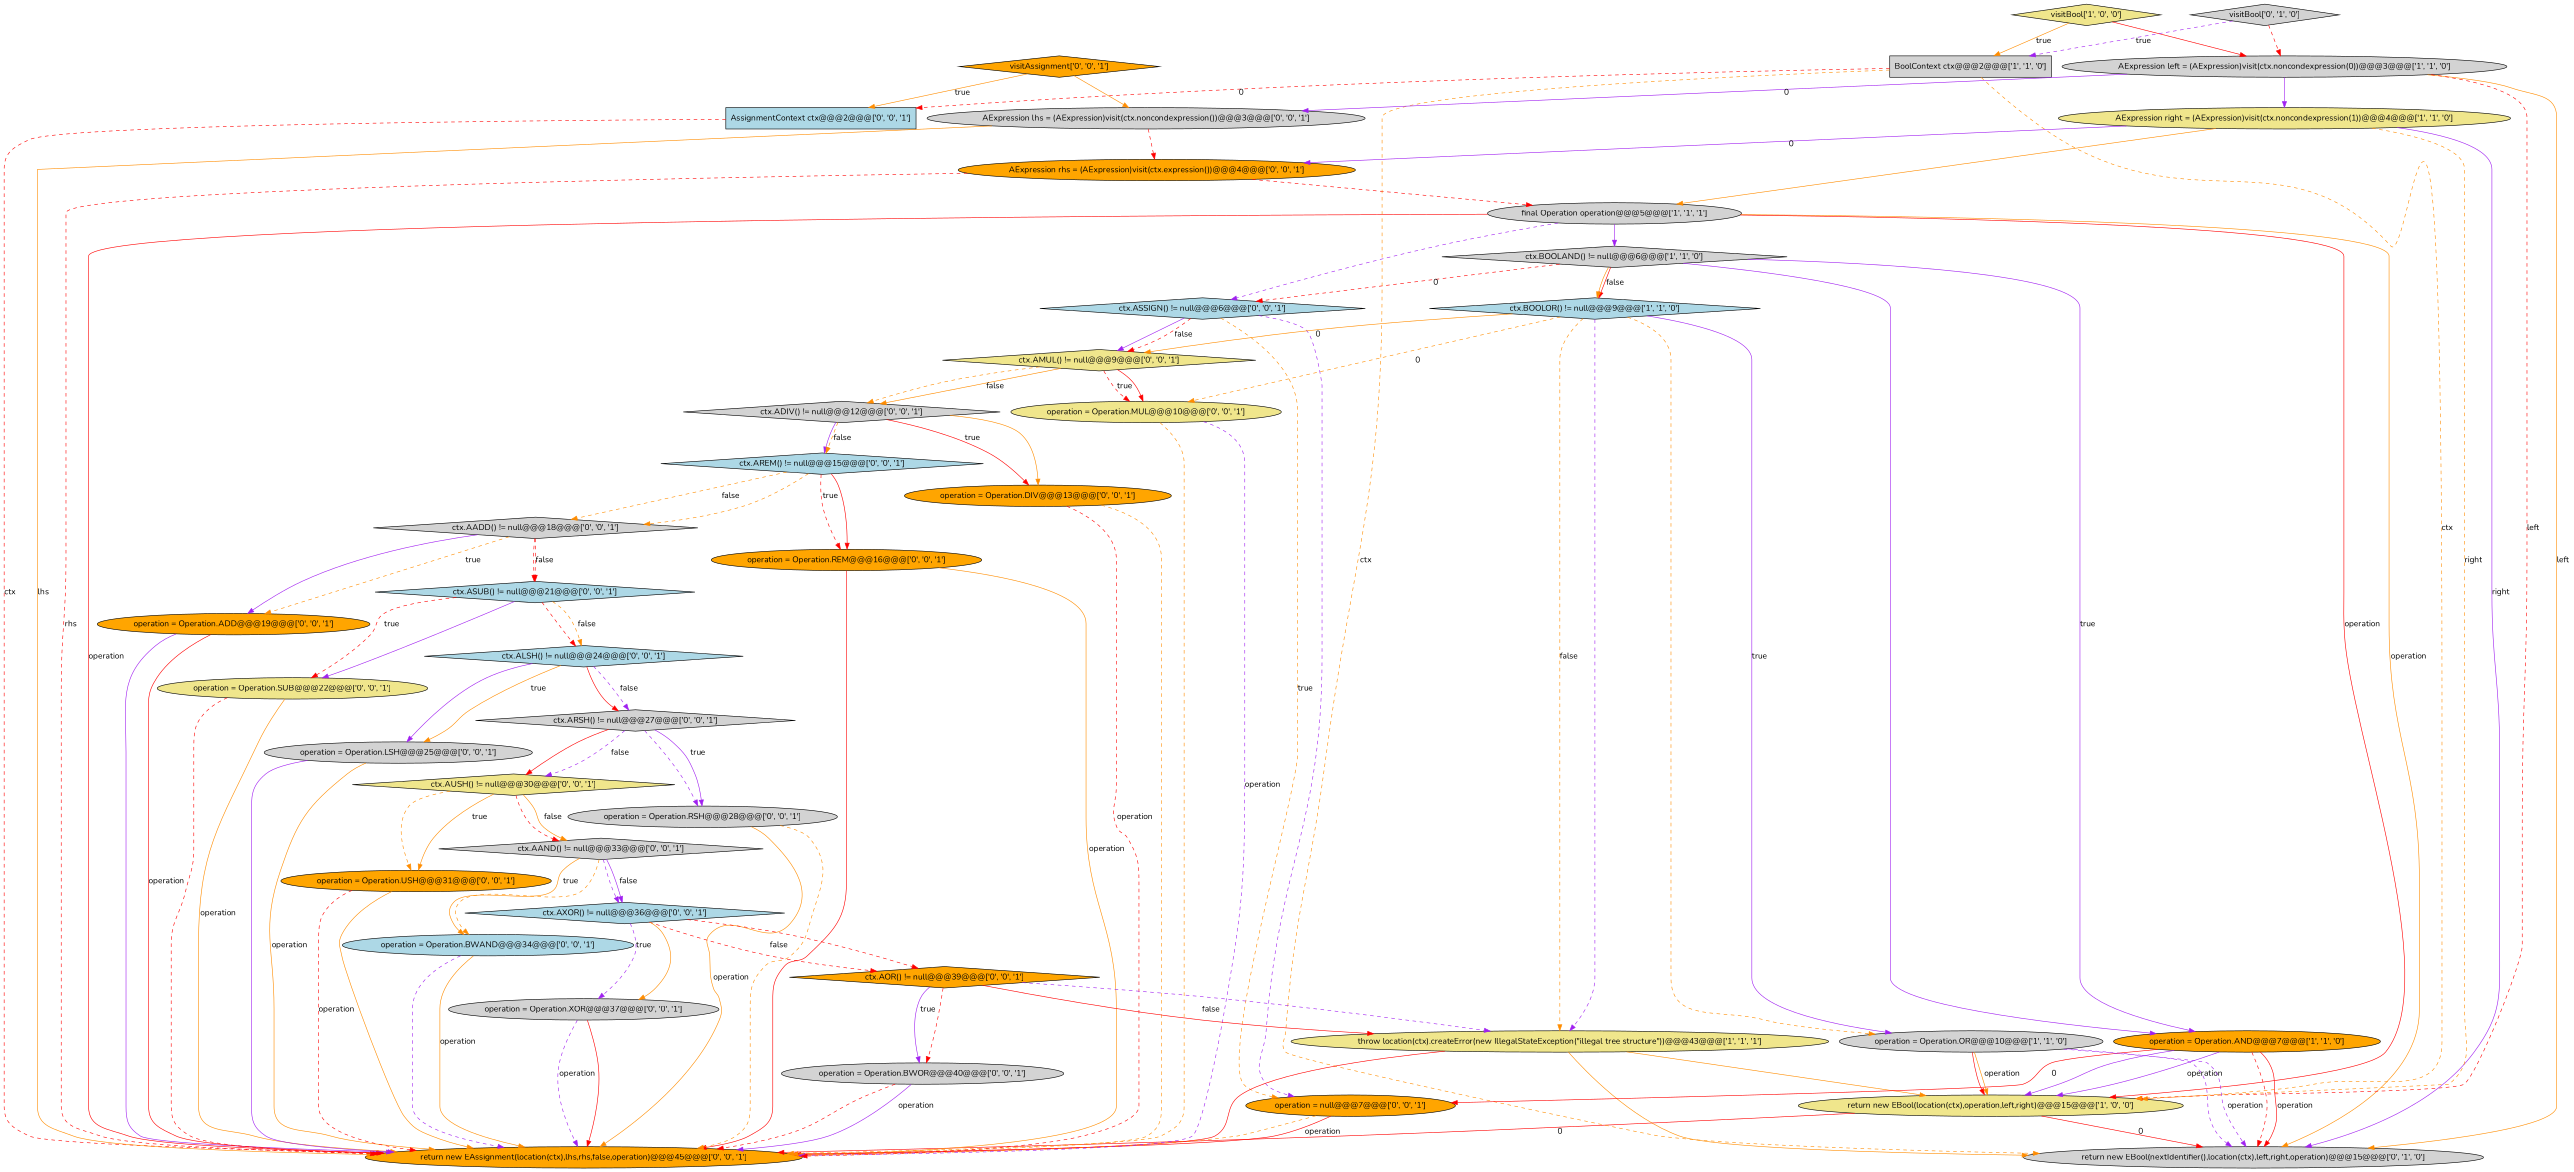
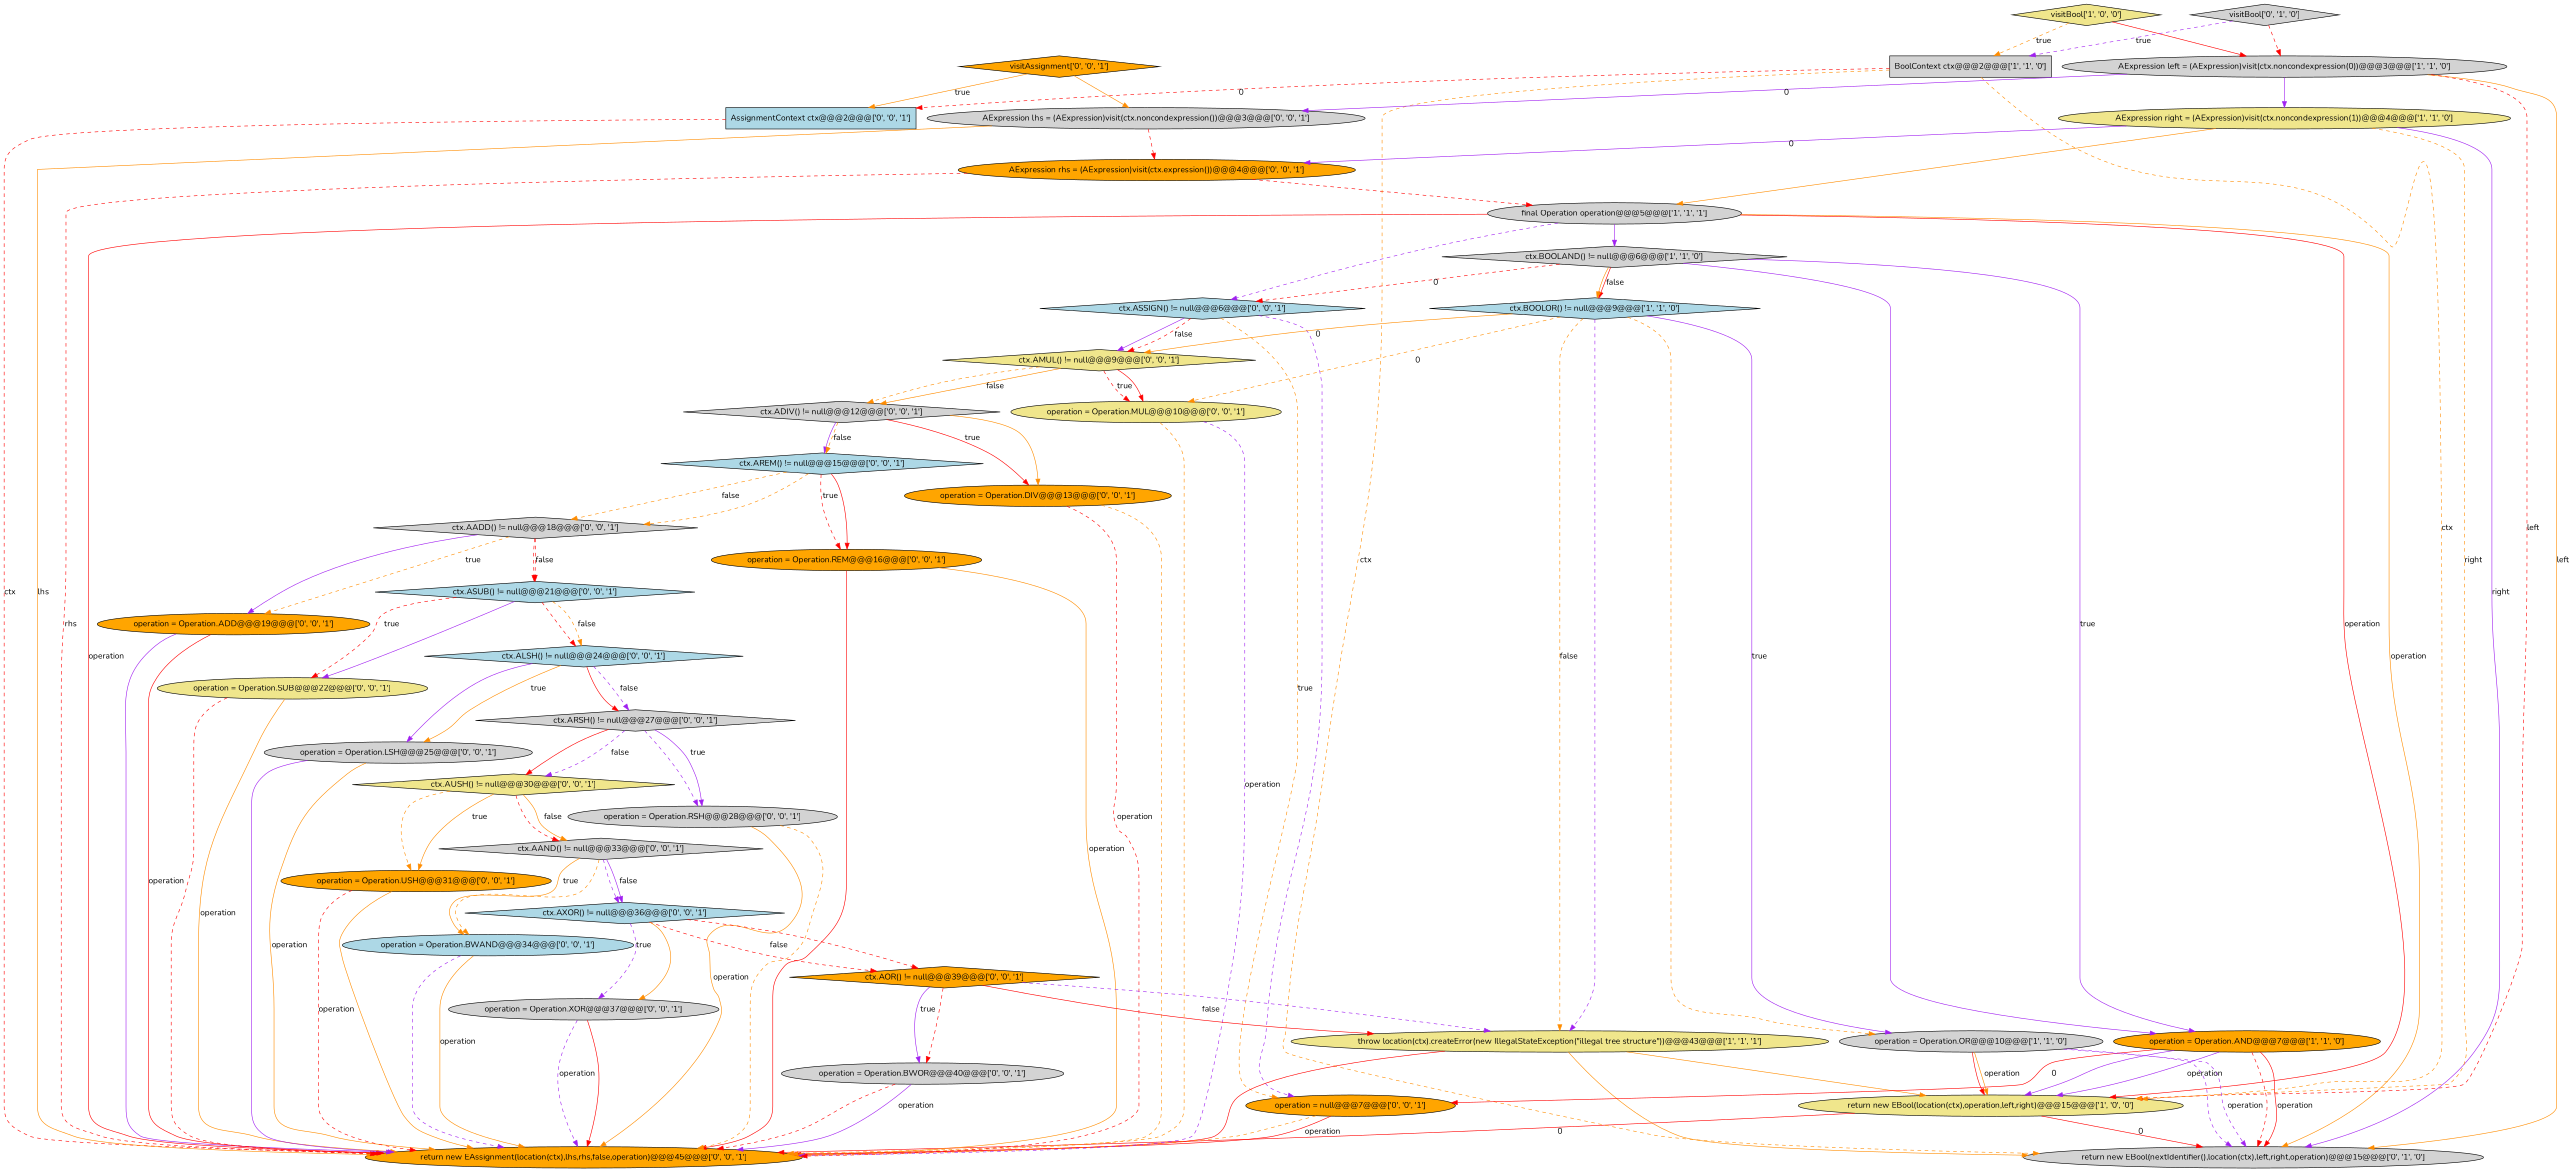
edge "visitBool['1', '0', '0']" -> "BoolContext ctx@@@2@@@['1', '1', '0']": style solid -> dashed
